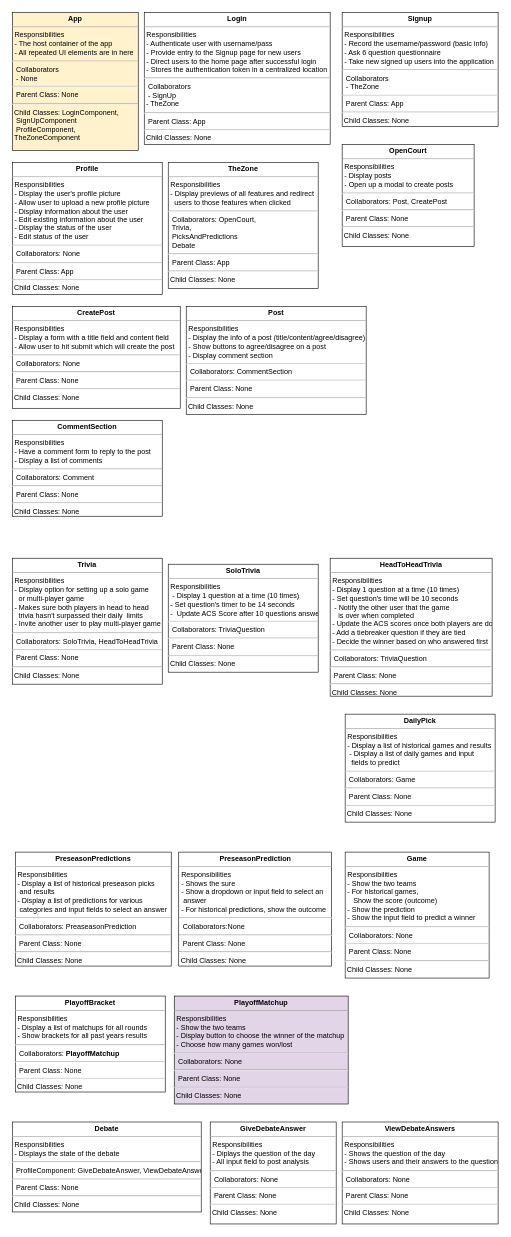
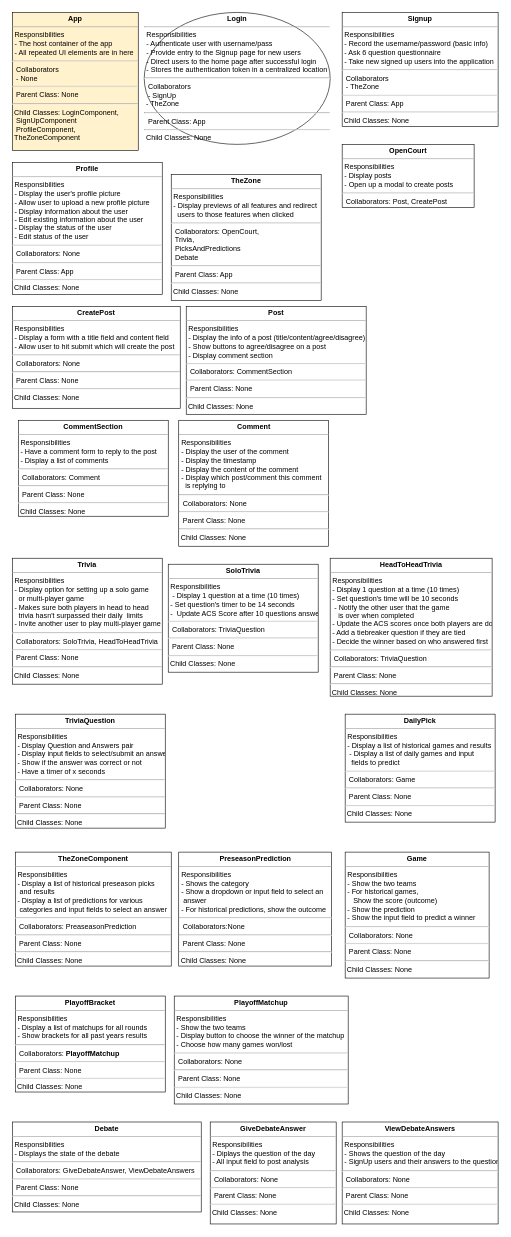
node "Login Responsibilities - Authenticate user with username/pass - Provide entry to the Signup page for new users - Direct users to the home page after successful login - Stores the authentication token in a centralized location Collaborators - SignUp - TheZone Parent Class: App Child Classes: None": shape rectangle -> ellipse
node "OpenCourt Responsibilities - Display posts - Open up a modal to create posts Collaborators: Post, CreatePost Parent Class: None Child Classes: None": size 132x102 -> 132x63
node "TheZone Responsibilities - Display previews of all features and redirect users to those features when clicked Collaborators: OpenCourt, Trivia, PicksAndPredictions Debate Parent Class: App Child Classes: None": moved (243, 225) -> (246, 237)
node "CommentSection Responsibilities - Have a comment form to reply to the post - Display a list of comments Collaborators: Comment Parent Class: None Child Classes: None": moved (87, 468) -> (93, 468)
node "Comment Responsibilities - Display the user of the comment - Display the timestamp - Display the content of the comment - Display which post/comment this comment is replying to Collaborators: None Parent Class: None Child Classes: None": added
node "TriviaQuestion Responsibilities - Display Question and Answers pair - Display input fields to select/submit an answer - Show if the answer was correct or not - Have a timer of x seconds Collaborators: None Parent Class: None Child Classes: None": added
node "PreseasonPredictions Responsibilities - Display a list of historical preseason picks and results - Display a list of predictions for various categories and input fields to select an answer Collaborators: PreaseasonPrediction Parent Class: None Child Classes: None": label "PreseasonPredictions Responsibilities - Display a list of historical preseason picks and results - Display a list of predictions for various categories and input fields to select an answer Collaborators: PreaseasonPrediction Parent Class: None Child Classes: None" -> "TheZoneComponent Responsibilities - Display a list of historical preseason picks and results - Display a list of predictions for various categories and input fields to select an answer Collaborators: PreaseasonPrediction Parent Class: None Child Classes: None"
node "PreseasonPrediction Responsibilities - Shows the sure - Show a dropdown or input field to select an answer - For historical predictions, show the outcome Collaborators:None Parent Class: None Child Classes: None": label "PreseasonPrediction Responsibilities - Shows the sure - Show a dropdown or input field to select an answer - For historical predictions, show the outcome Collaborators:None Parent Class: None Child Classes: None" -> "PreseasonPrediction Responsibilities - Shows the category - Show a dropdown or input field to select an answer - For historical predictions, show the outcome Collaborators:None Parent Class: None Child Classes: None"
node "PlayoffMatchup Responsibilities - Show the two teams - Display button to choose the winner of the matchup - Choose how many games won/lost Collaborators: None Parent Class: None Child Classes: None": fillcolor #e1d5e7 -> #ffffff
node "Debate Responsibilities - Displays the state of the debate ProfileComponent: GiveDebateAnswer, ViewDebateAnswers Parent Class: None Child Classes: None": label "Debate Responsibilities - Displays the state of the debate ProfileComponent: GiveDebateAnswer, ViewDebateAnswers Parent Class: None Child Classes: None" -> "Debate Responsibilities - Displays the state of the debate Collaborators: GiveDebateAnswer, ViewDebateAnswers Parent Class: None Child Classes: None"
node "ViewDebateAnswers Responsibilities - Shows the question of the day - Shows users and their answers to the question Collaborators: None Parent Class: None Child Classes: None": label "ViewDebateAnswers Responsibilities - Shows the question of the day - Shows users and their answers to the question Collaborators: None Parent Class: None Child Classes: None" -> "ViewDebateAnswers Responsibilities - Shows the question of the day - SignUp users and their answers to the question Collaborators: None Parent Class: None Child Classes: None"
